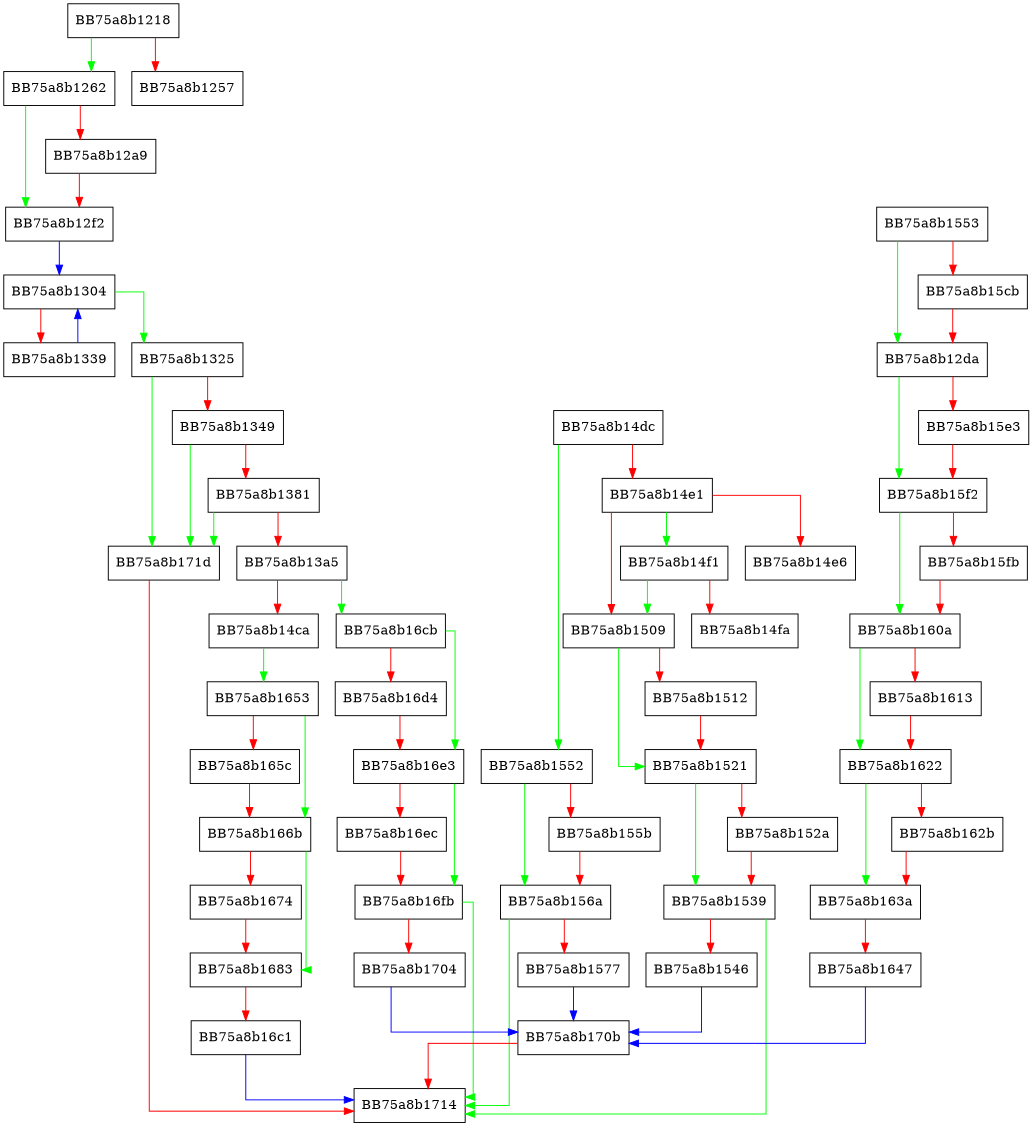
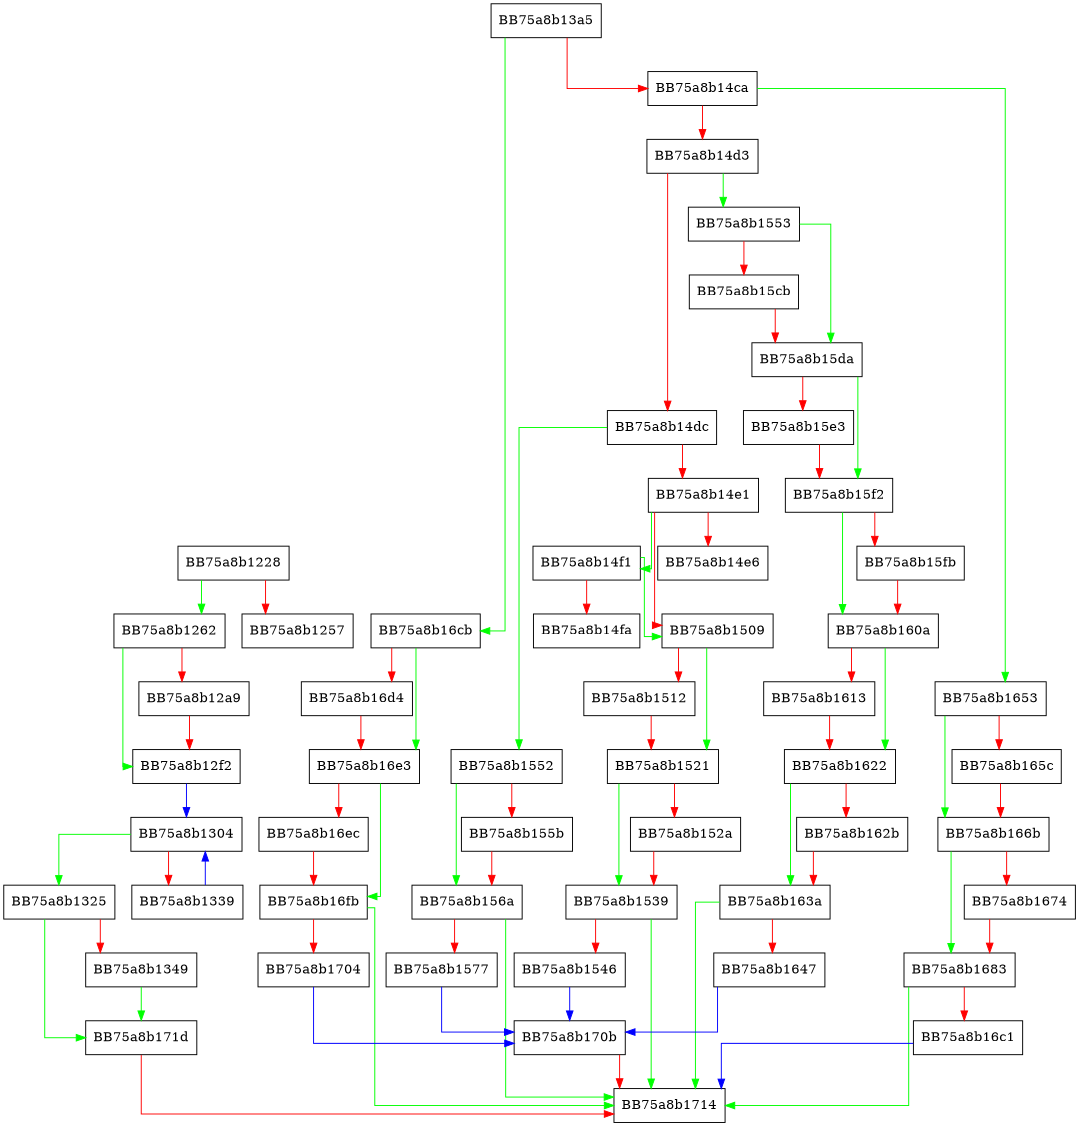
node "BB75a8b1218": label "BB75a8b1218" -> "BB75a8b1228"
node "BB75a8b14d3": added
node "BB75a8b12da": label "BB75a8b12da" -> "BB75a8b15da"
node "BB75a8b1381": removed
edge "BB75a8b163a" -> "BB75a8b1714": added
edge "BB75a8b1683" -> "BB75a8b1714": added
